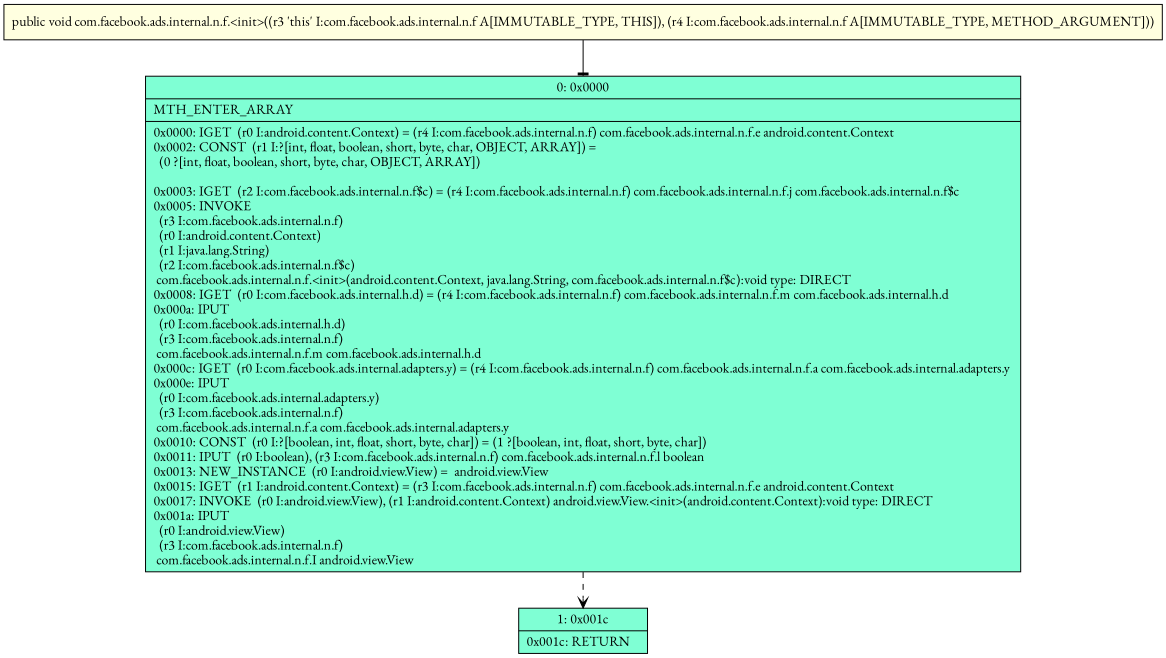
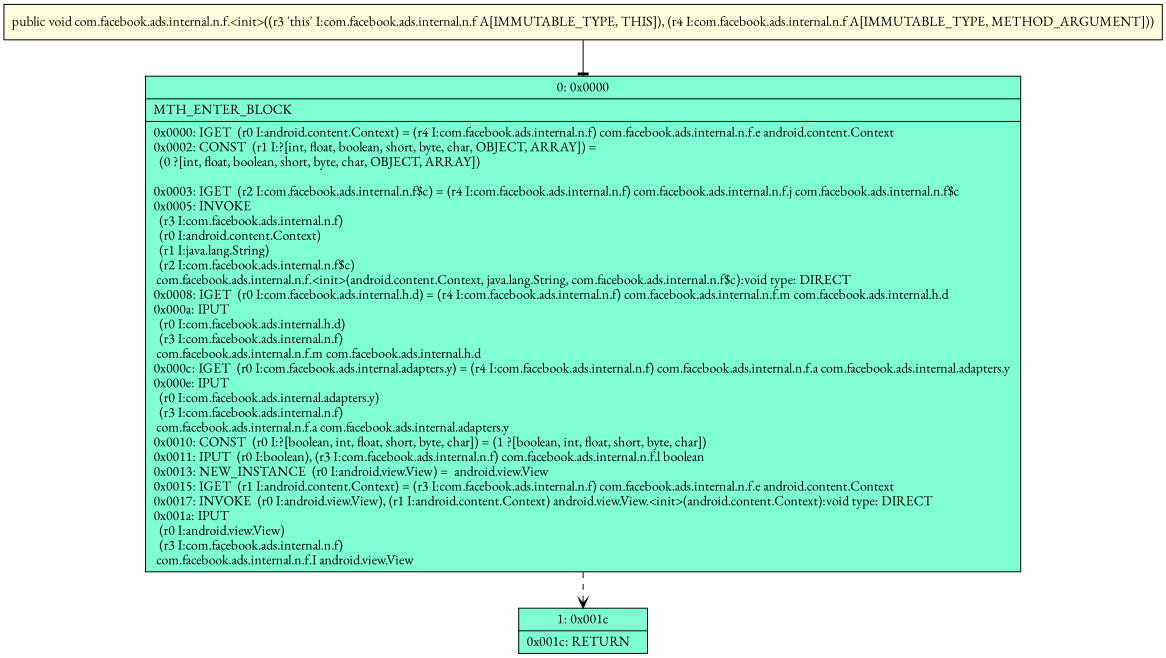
node "0: 0x0000": text "MTH_ENTER_ARRAY" -> "MTH_ENTER_BLOCK"
